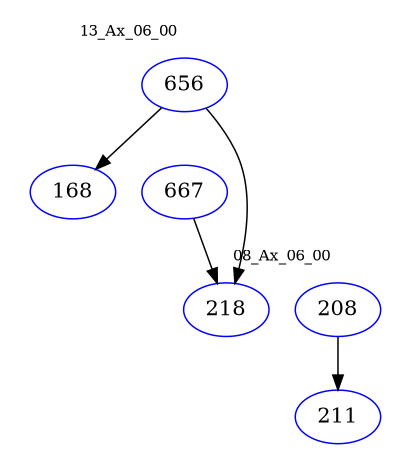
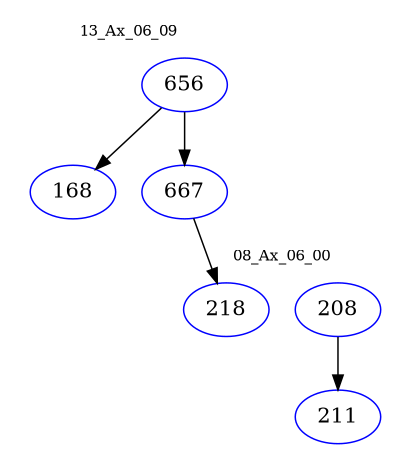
cluster "13_Ax_06_00": label "13_Ax_06_00" -> "13_Ax_06_09"
edge "656" -> "218": now "656" -> "667"
